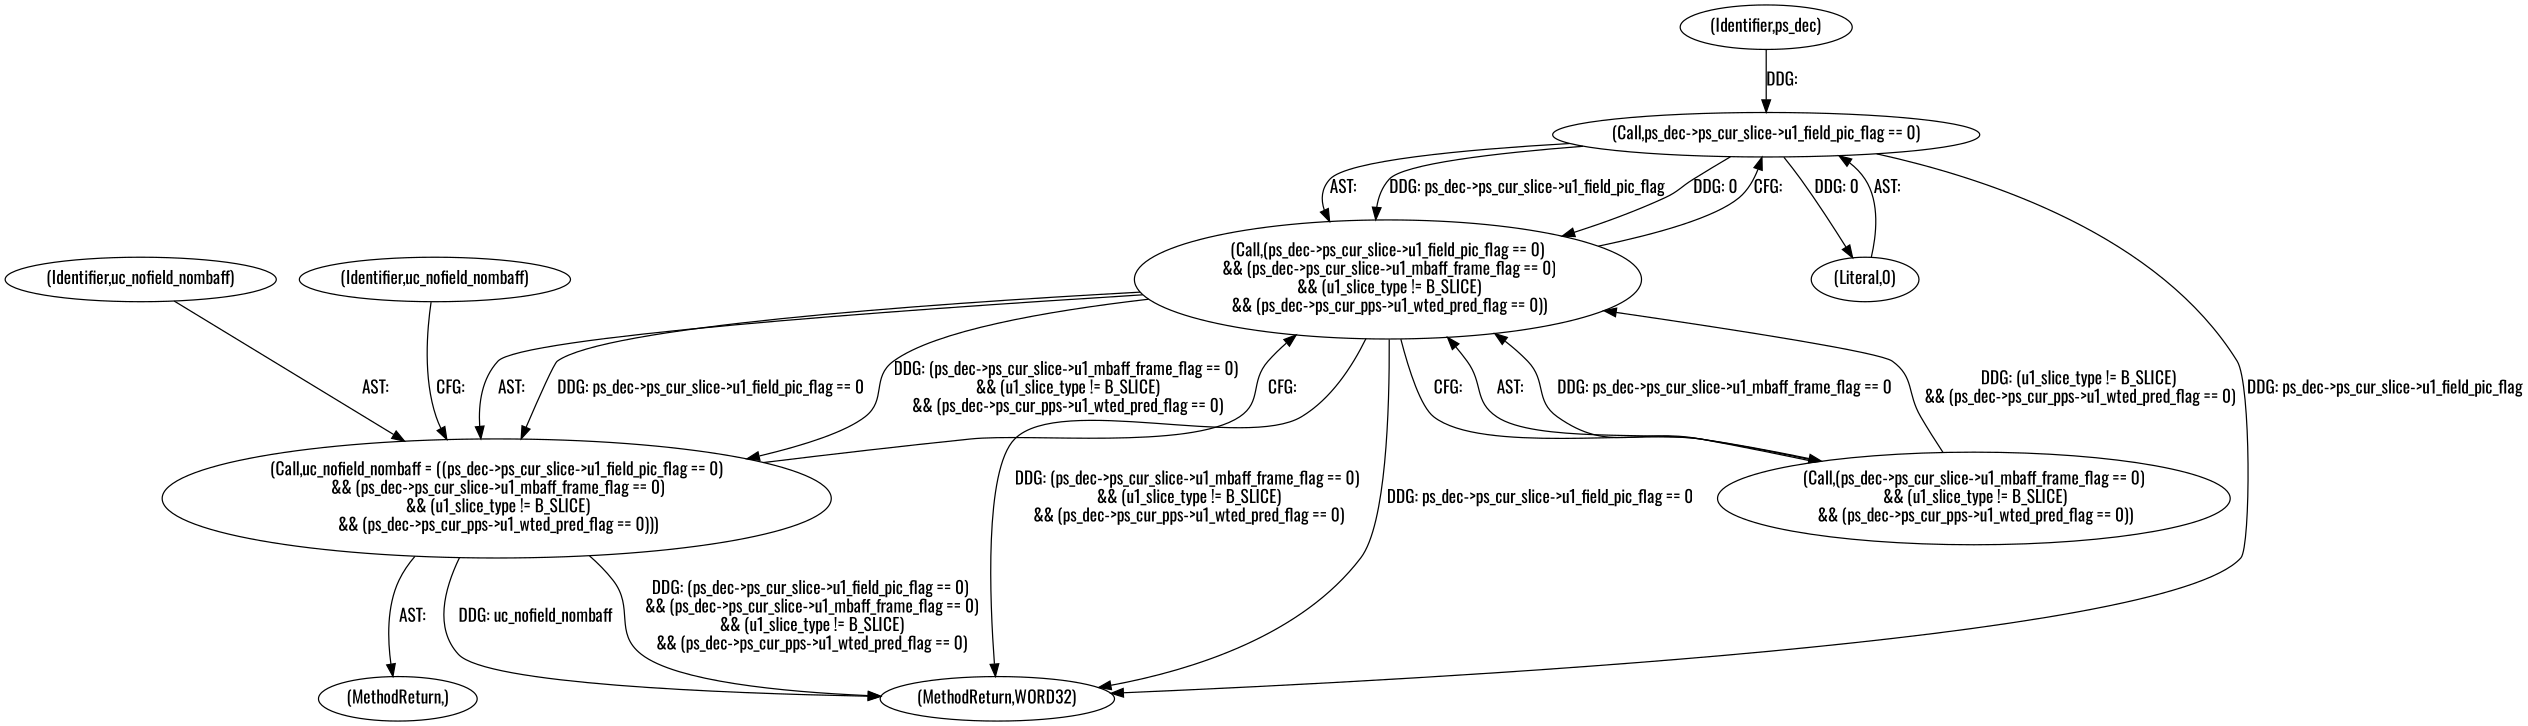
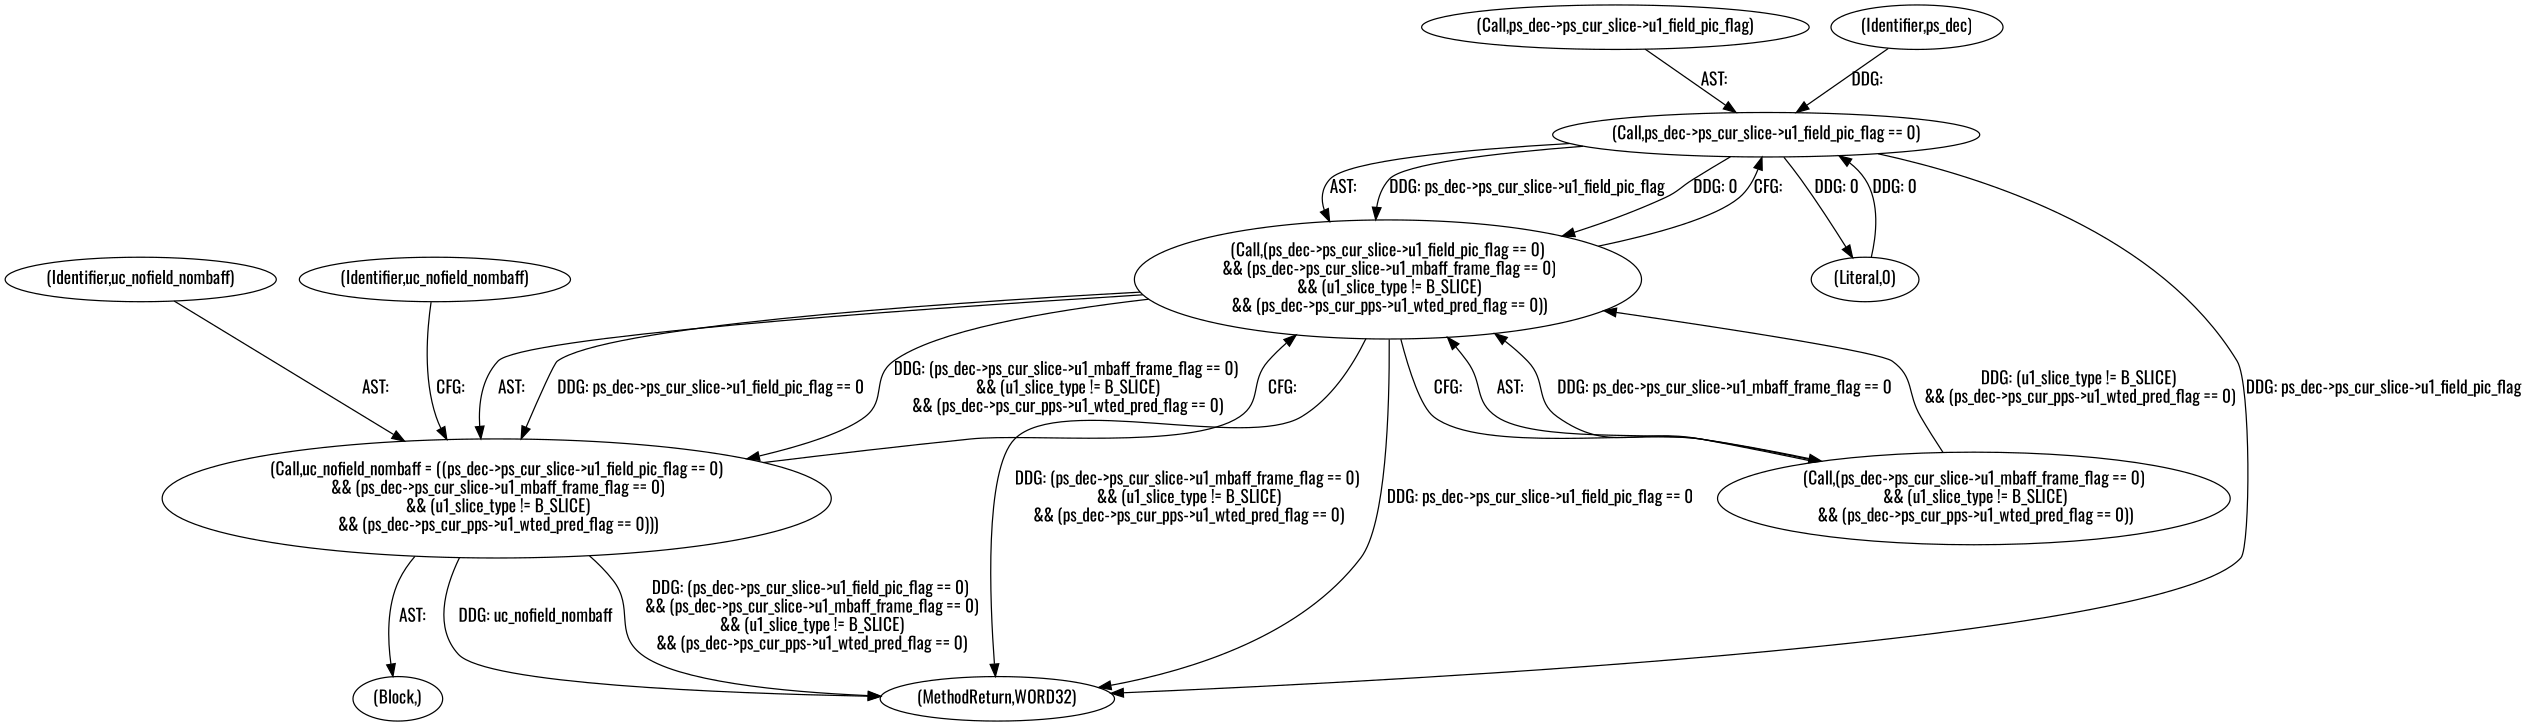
node "(Call,ps_dec->ps_cur_slice->u1_field_pic_flag)": added
edge "(Literal,0)" -> "(Call,ps_dec->ps_cur_slice->u1_field_pic_flag == 0)": label "AST: " -> "DDG: 0"
node "(MethodReturn,)": label "(MethodReturn,)" -> "(Block,)"
